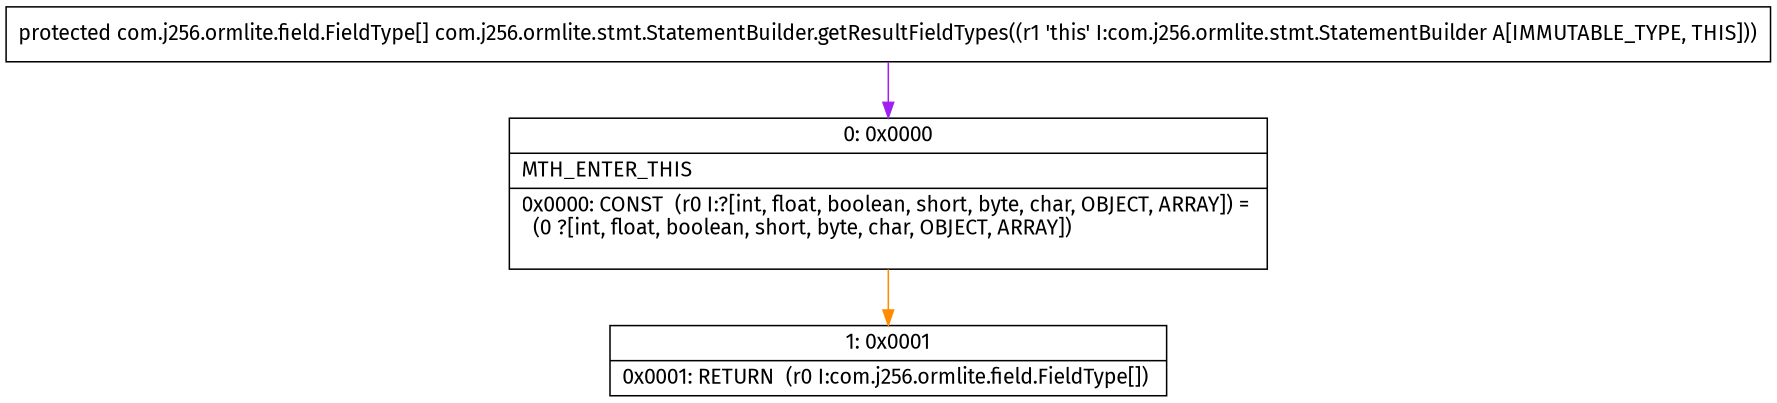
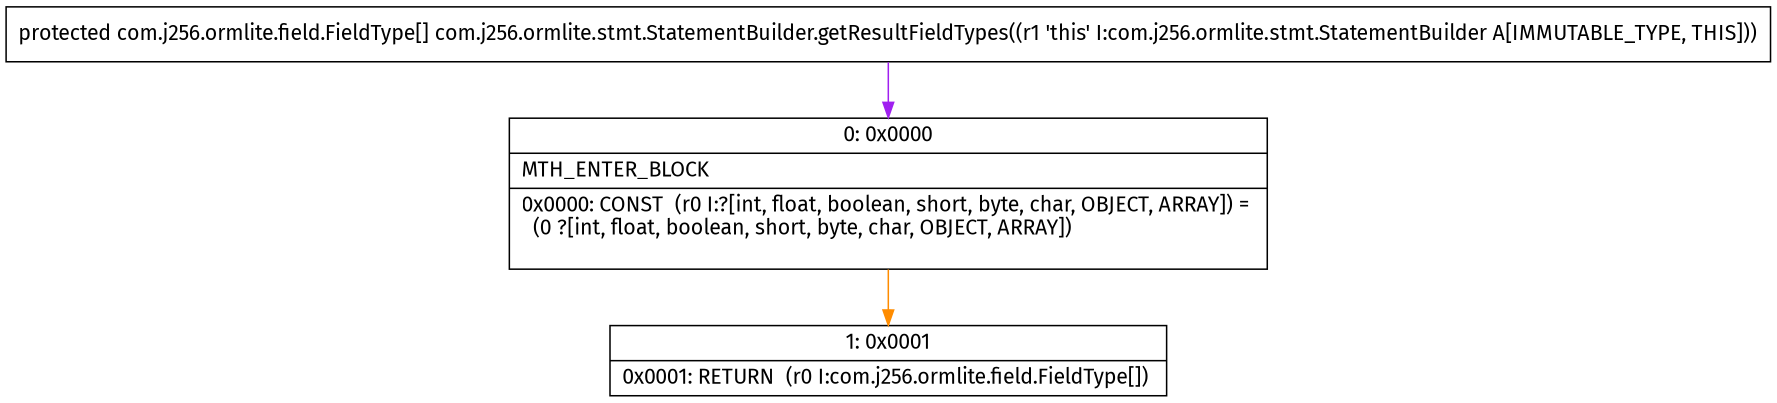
node "0: 0x0000": text "MTH_ENTER_THIS" -> "MTH_ENTER_BLOCK"
